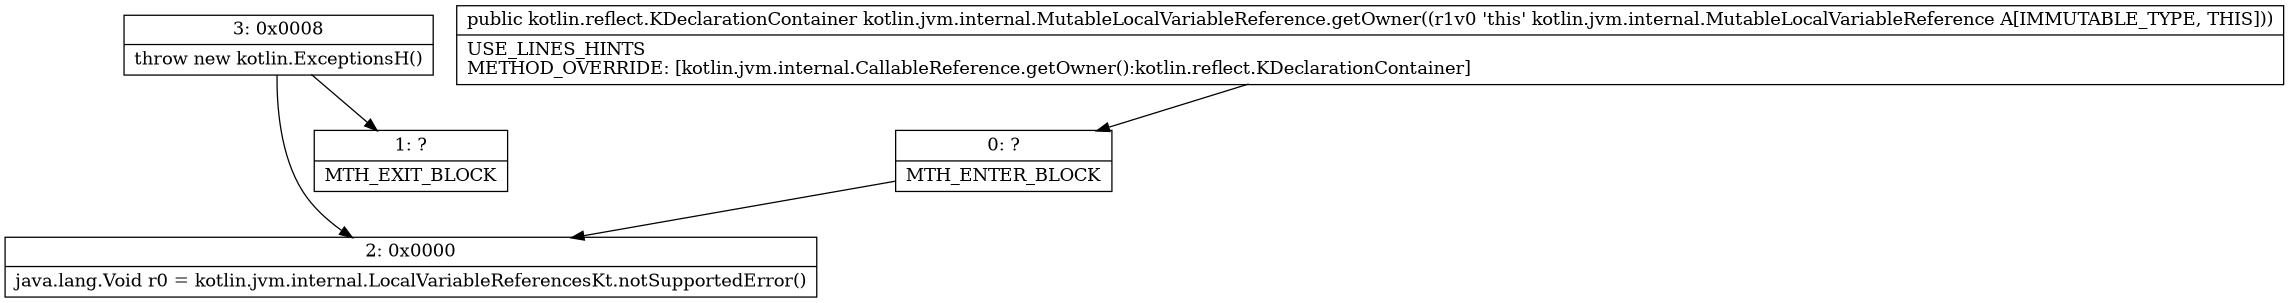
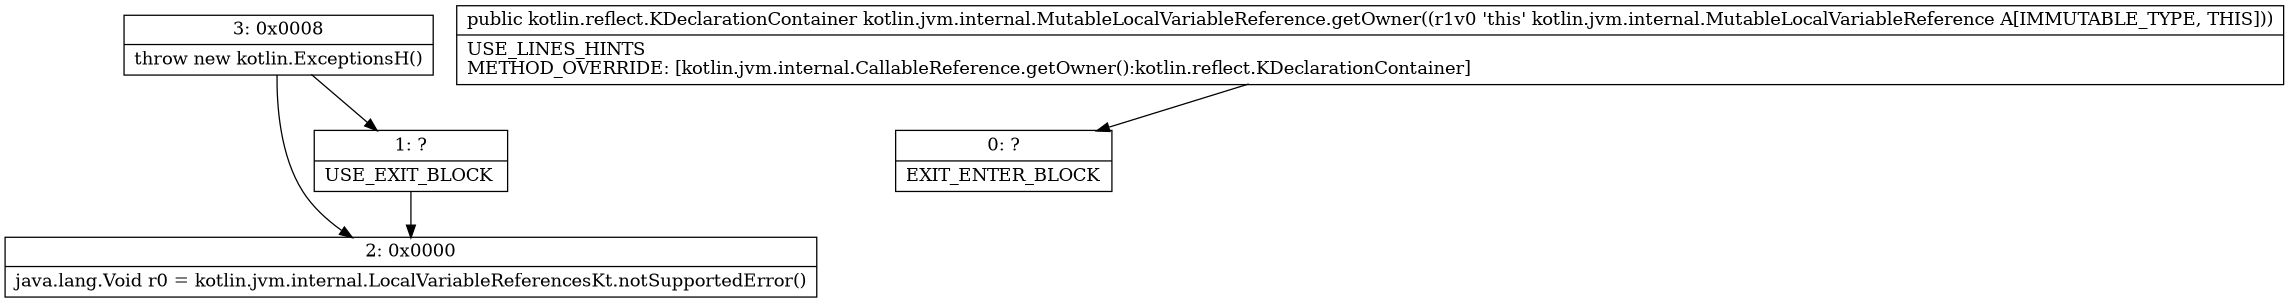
node "1: ?": text "MTH_EXIT_BLOCK" -> "USE_EXIT_BLOCK"
node "0: ?": text "MTH_ENTER_BLOCK" -> "EXIT_ENTER_BLOCK"
edge "0: ?" -> "2: 0x0000": now "1: ?" -> "2: 0x0000"
